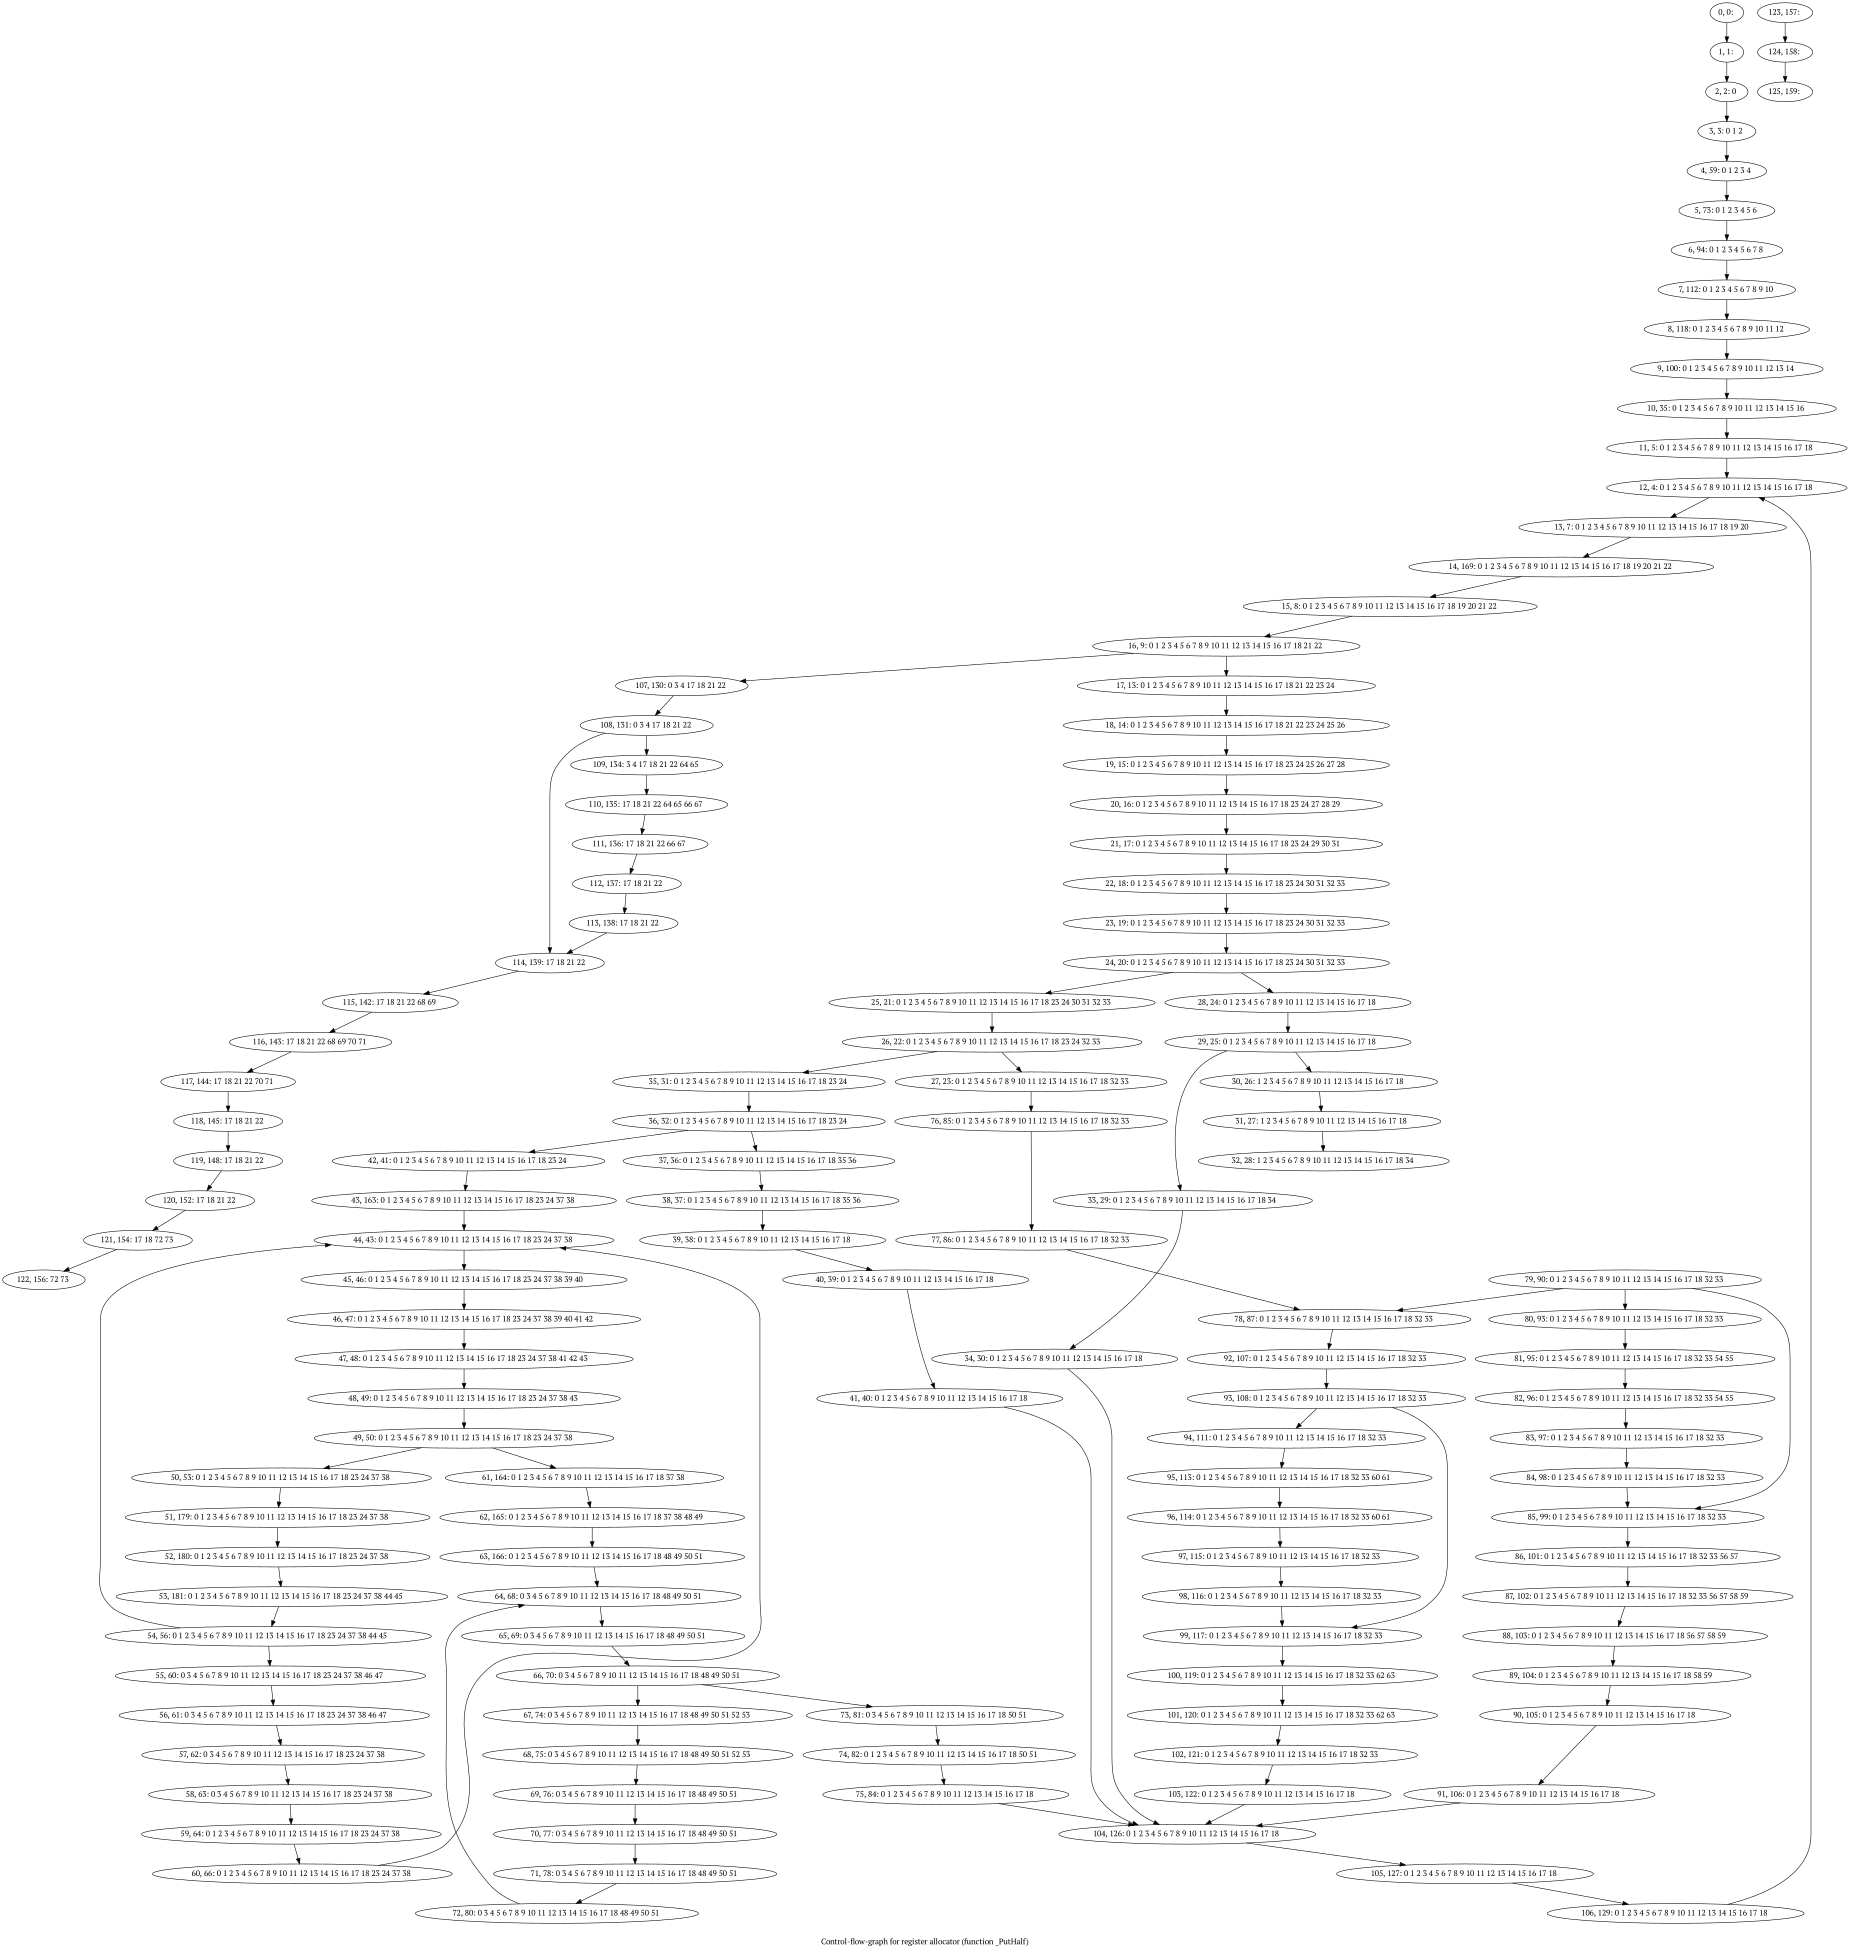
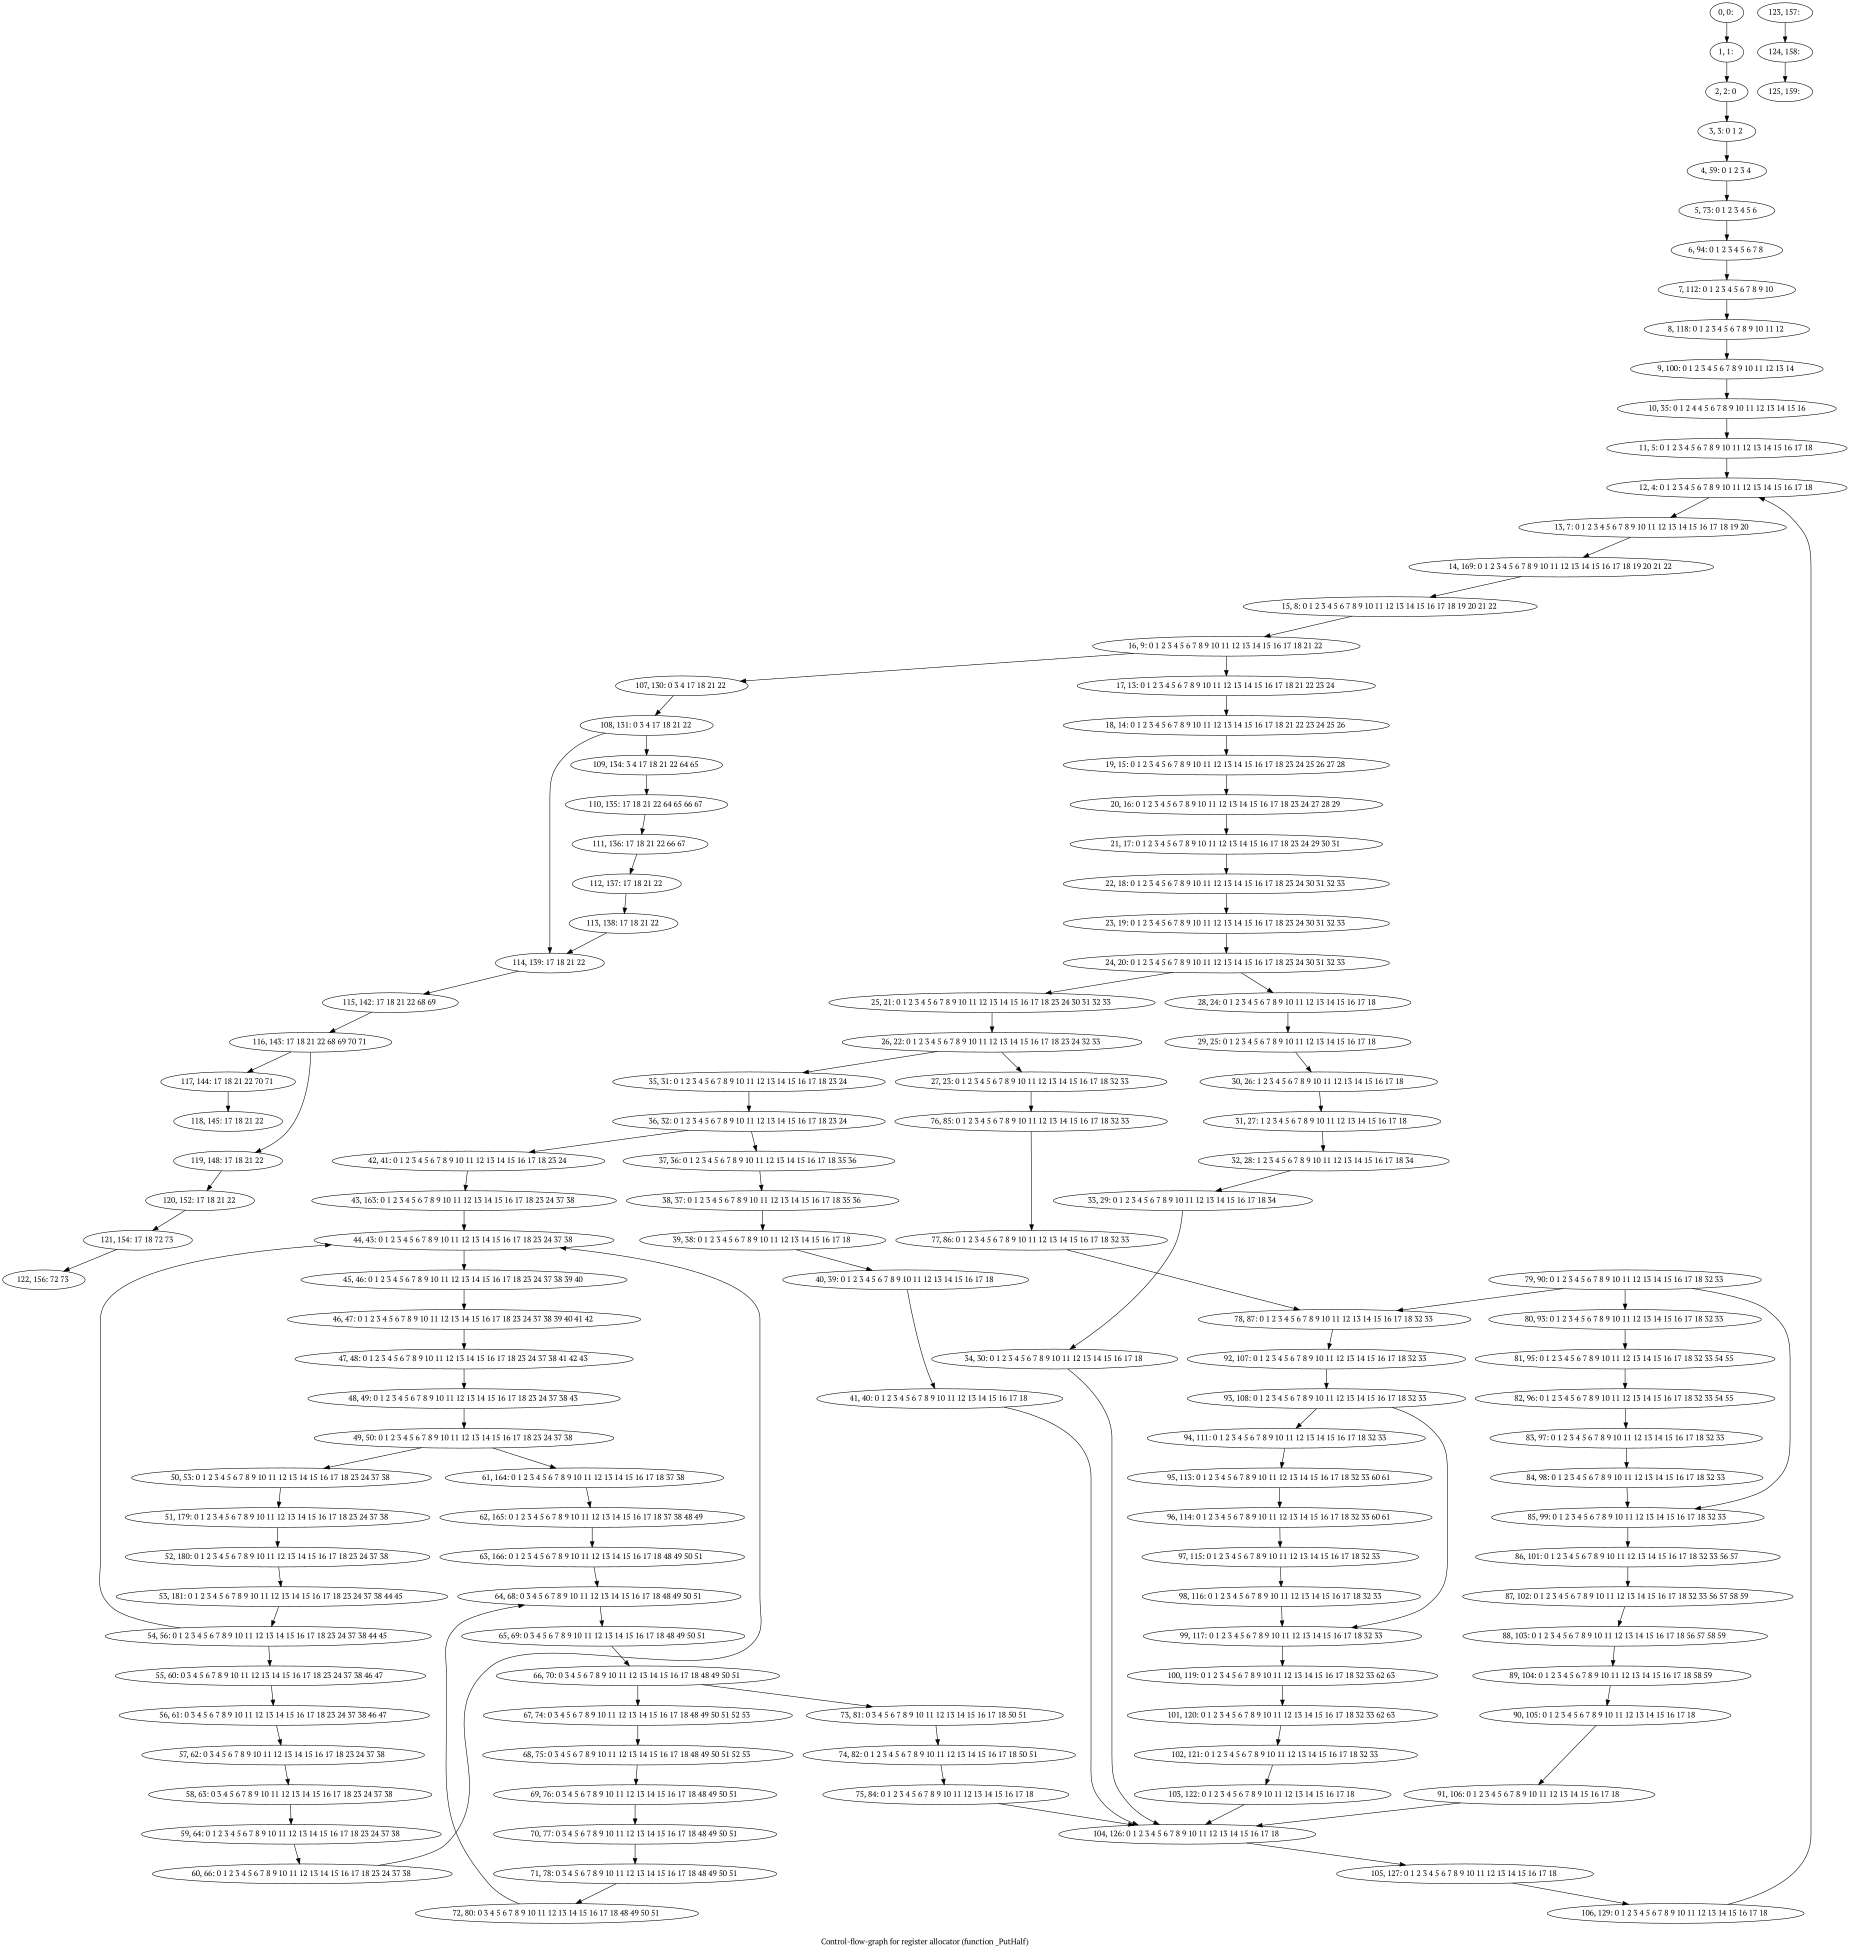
node "10, 35: 0 1 2 3 4 5 6 7 8 9 10 11 12 13 14 15 16": label "10, 35: 0 1 2 3 4 5 6 7 8 9 10 11 12 13 14 15 16" -> "10, 35: 0 1 2 4 4 5 6 7 8 9 10 11 12 13 14 15 16"
edge "29, 25: 0 1 2 3 4 5 6 7 8 9 10 11 12 13 14 15 16 17 18" -> "33, 29: 0 1 2 3 4 5 6 7 8 9 10 11 12 13 14 15 16 17 18 34": now "32, 28: 1 2 3 4 5 6 7 8 9 10 11 12 13 14 15 16 17 18 34" -> "33, 29: 0 1 2 3 4 5 6 7 8 9 10 11 12 13 14 15 16 17 18 34"
edge "118, 145: 17 18 21 22" -> "119, 148: 17 18 21 22": now "116, 143: 17 18 21 22 68 69 70 71" -> "119, 148: 17 18 21 22"
